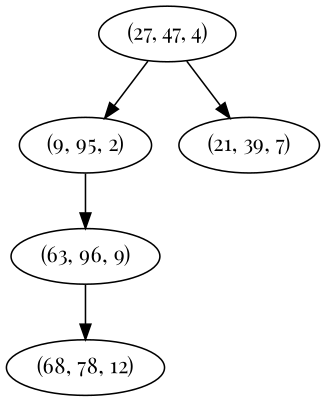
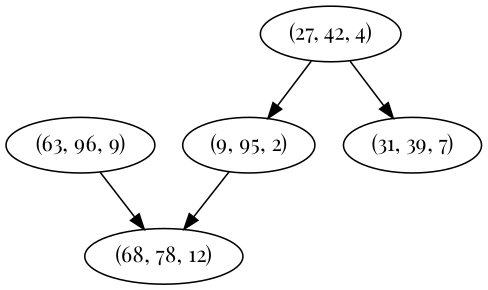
node "(27, 47, 4)": label "(27, 47, 4)" -> "(27, 42, 4)"
node "(21, 39, 7)": label "(21, 39, 7)" -> "(31, 39, 7)"
edge "(9, 95, 2)" -> "(63, 96, 9)": now "(9, 95, 2)" -> "(68, 78, 12)"
